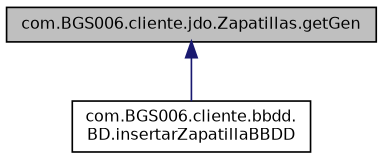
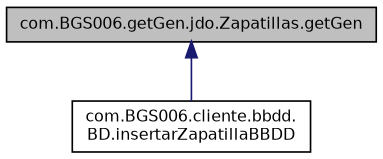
node "com.BGS006.cliente.jdo.Zapatillas.getGen": label "com.BGS006.cliente.jdo.Zapatillas.getGen" -> "com.BGS006.getGen.jdo.Zapatillas.getGen"
